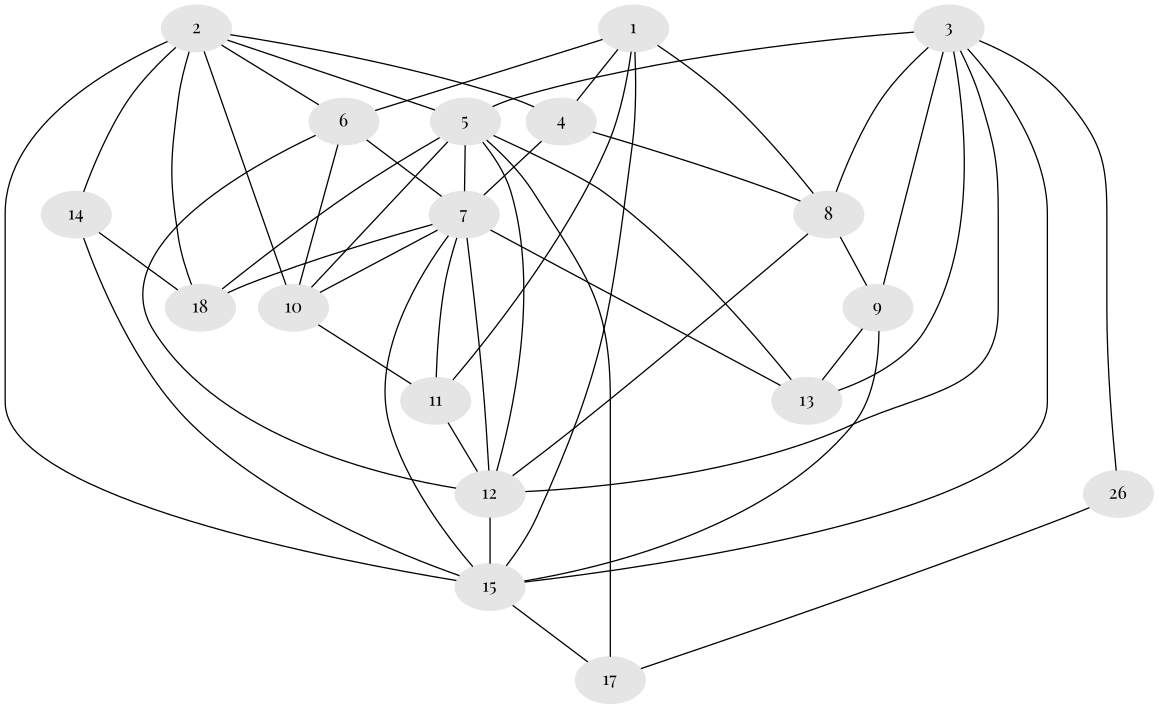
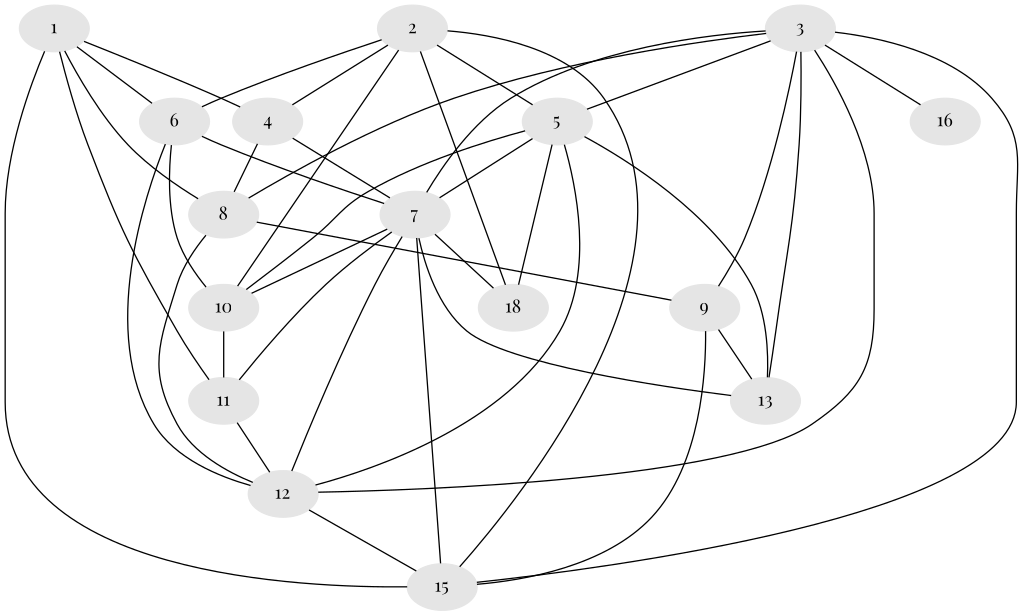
edge "3" -- "7": added
node "14": removed
node "26": label "26" -> "16"
node "17": removed
